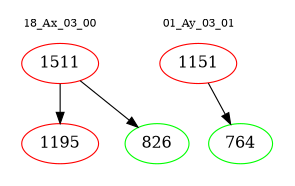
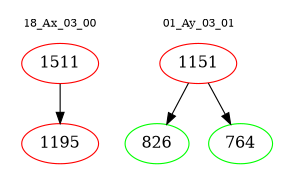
edge "1511" -> "826": now "1151" -> "826"
